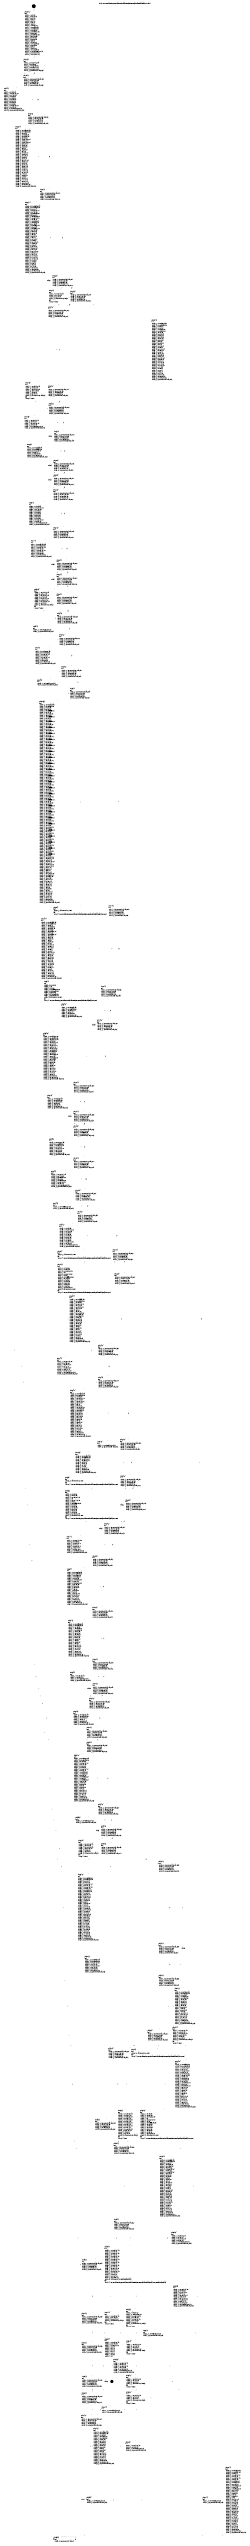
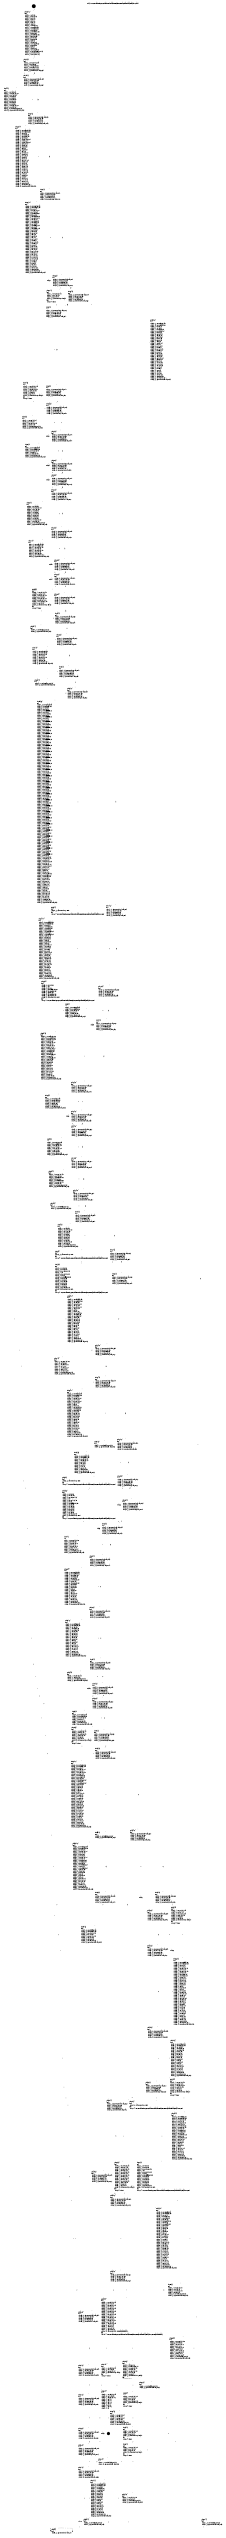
node "0x40202d [35]": added
edge "0x4019d0 [28]" -> "0x4019ec [28]": now "0x402aae [15]" -> "0x4019ec [28]"
